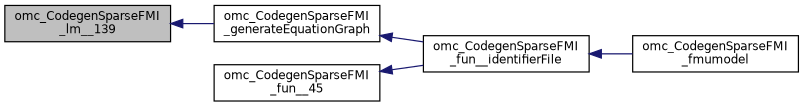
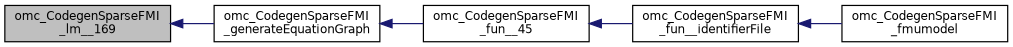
node "omc_CodegenSparseFMI _lm__139": label "omc_CodegenSparseFMI _lm__139" -> "omc_CodegenSparseFMI _lm__169"
edge "omc_CodegenSparseFMI _fun__identifierFile" -> "omc_CodegenSparseFMI _generateEquationGraph": now "omc_CodegenSparseFMI _fun__45" -> "omc_CodegenSparseFMI _generateEquationGraph"
